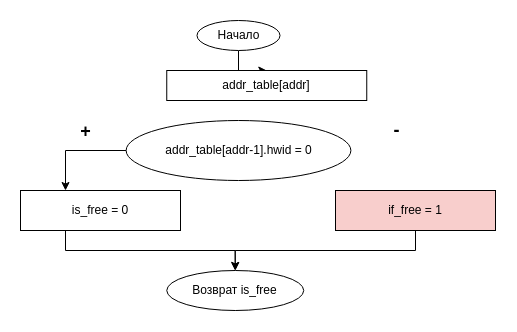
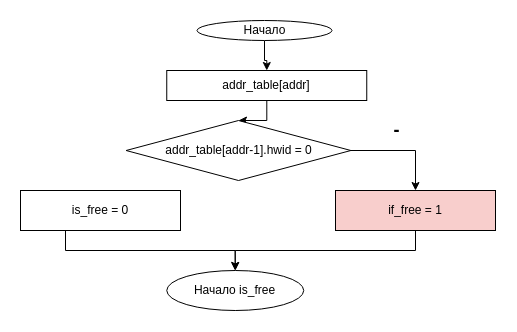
node "Начало": size 83x30 -> 135x20
edge "addr_table[addr]" -> "addr_table[addr-1].hwid = 0": added
edge "addr_table[addr-1].hwid = 0" -> "is_free = 0": removed, label "+"
node "addr_table[addr-1].hwid = 0": shape ellipse -> diamond
edge "addr_table[addr-1].hwid = 0" -> "if_free = 1": added
node "Возврат is_free": label "Возврат is_free" -> "Начало is_free"
